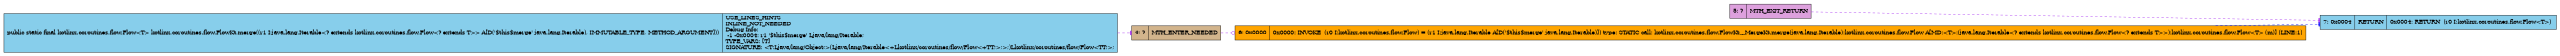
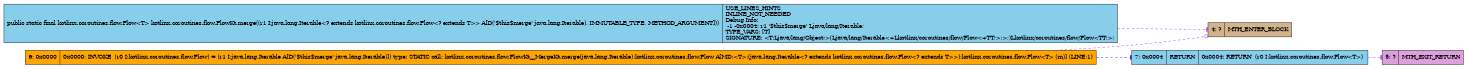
edge "5: ?" -> "7: 0x0004": reversed
node "4: ?": text "MTH_ENTER_NEEDED" -> "MTH_ENTER_BLOCK"
edge "4: ?" -> "6: 0x0000": reversed
